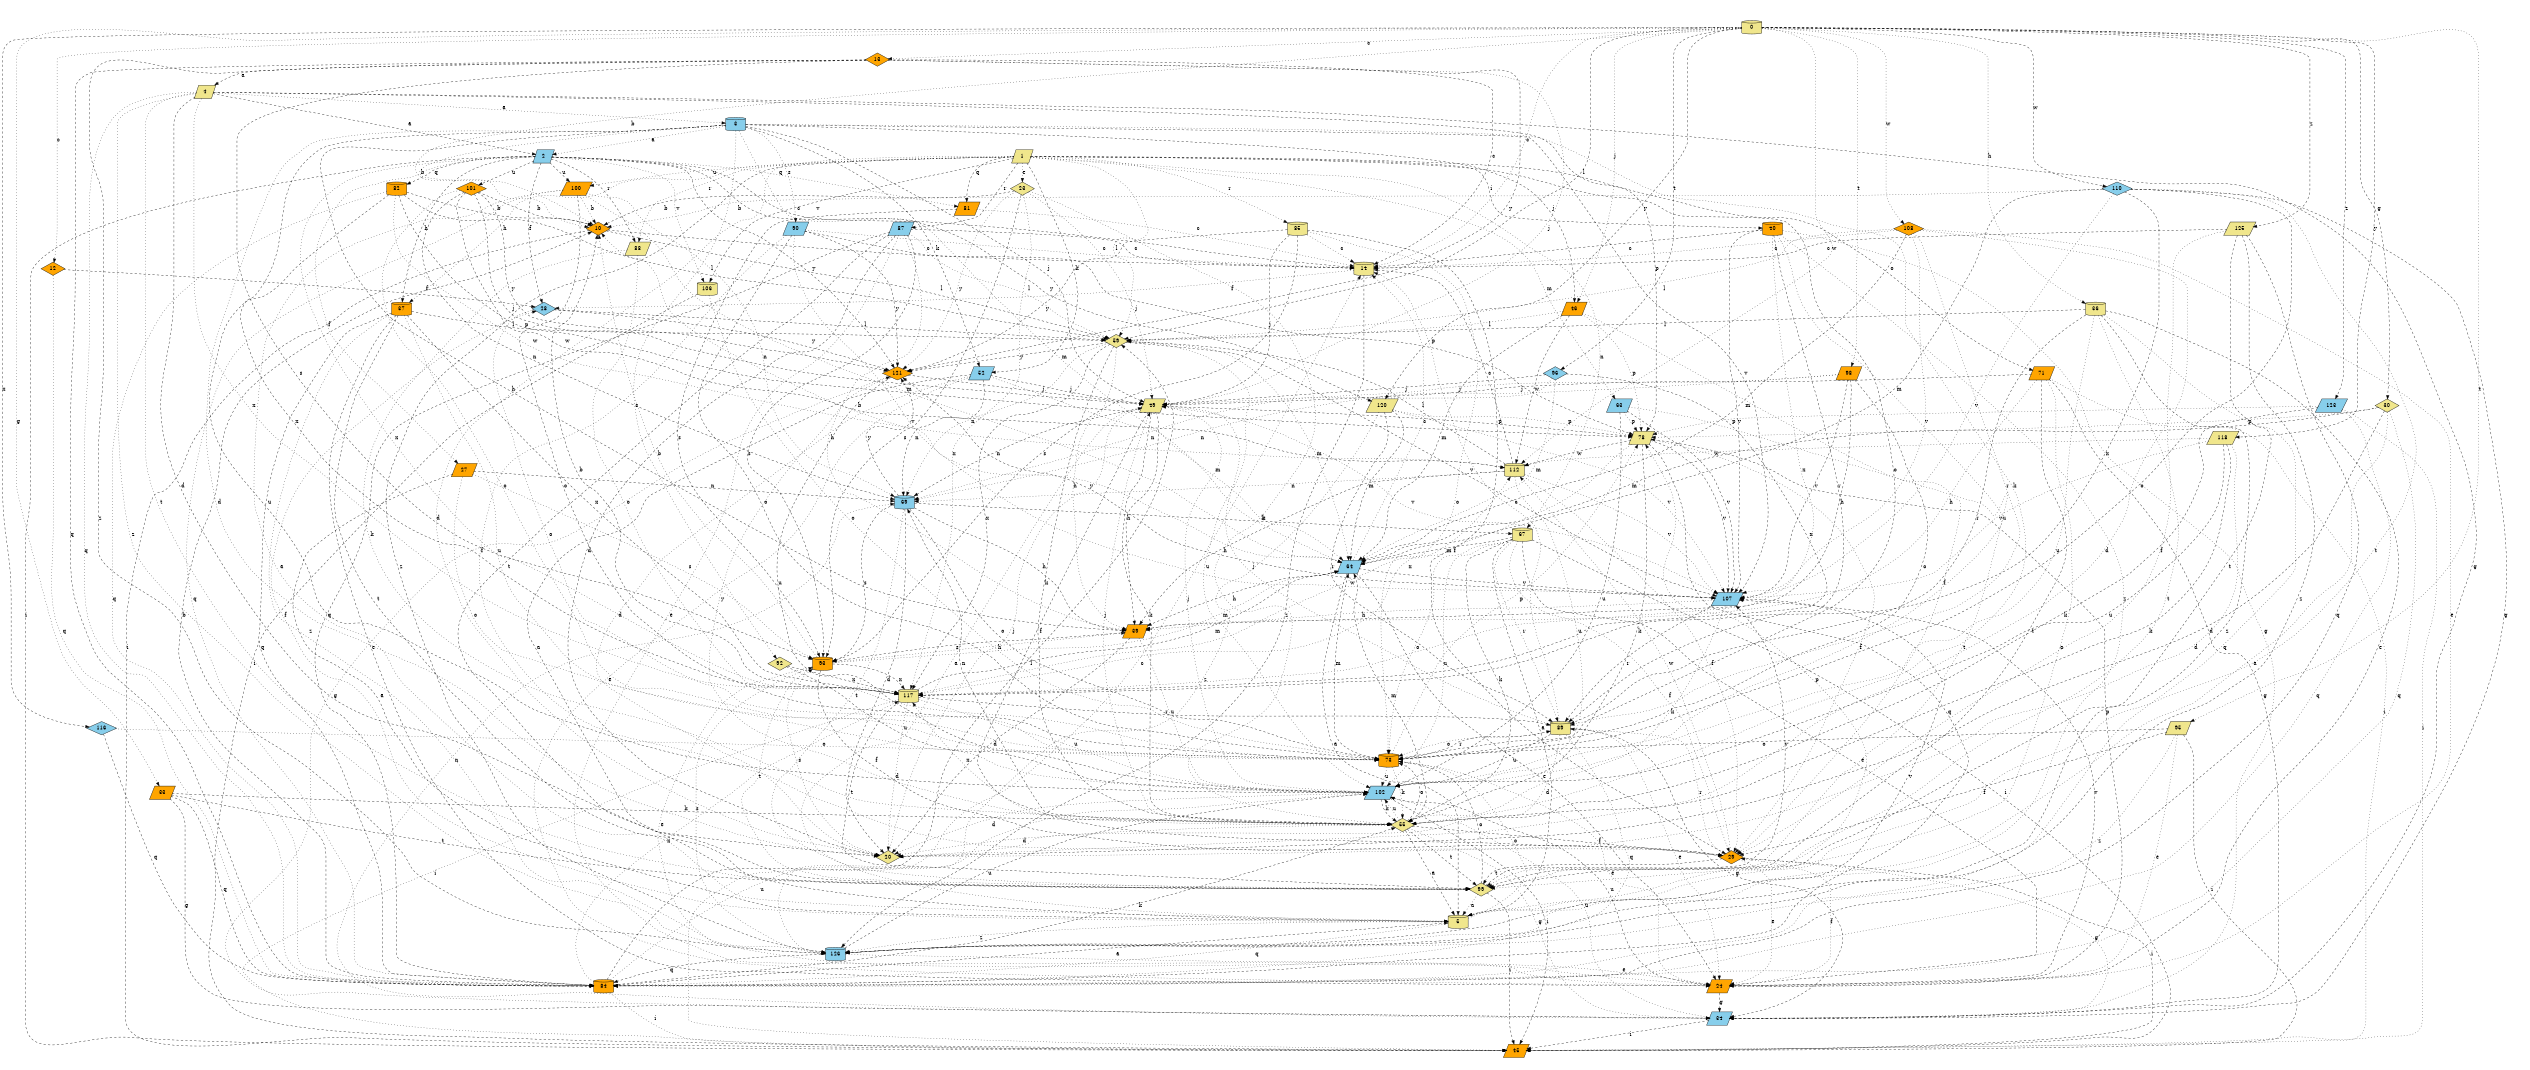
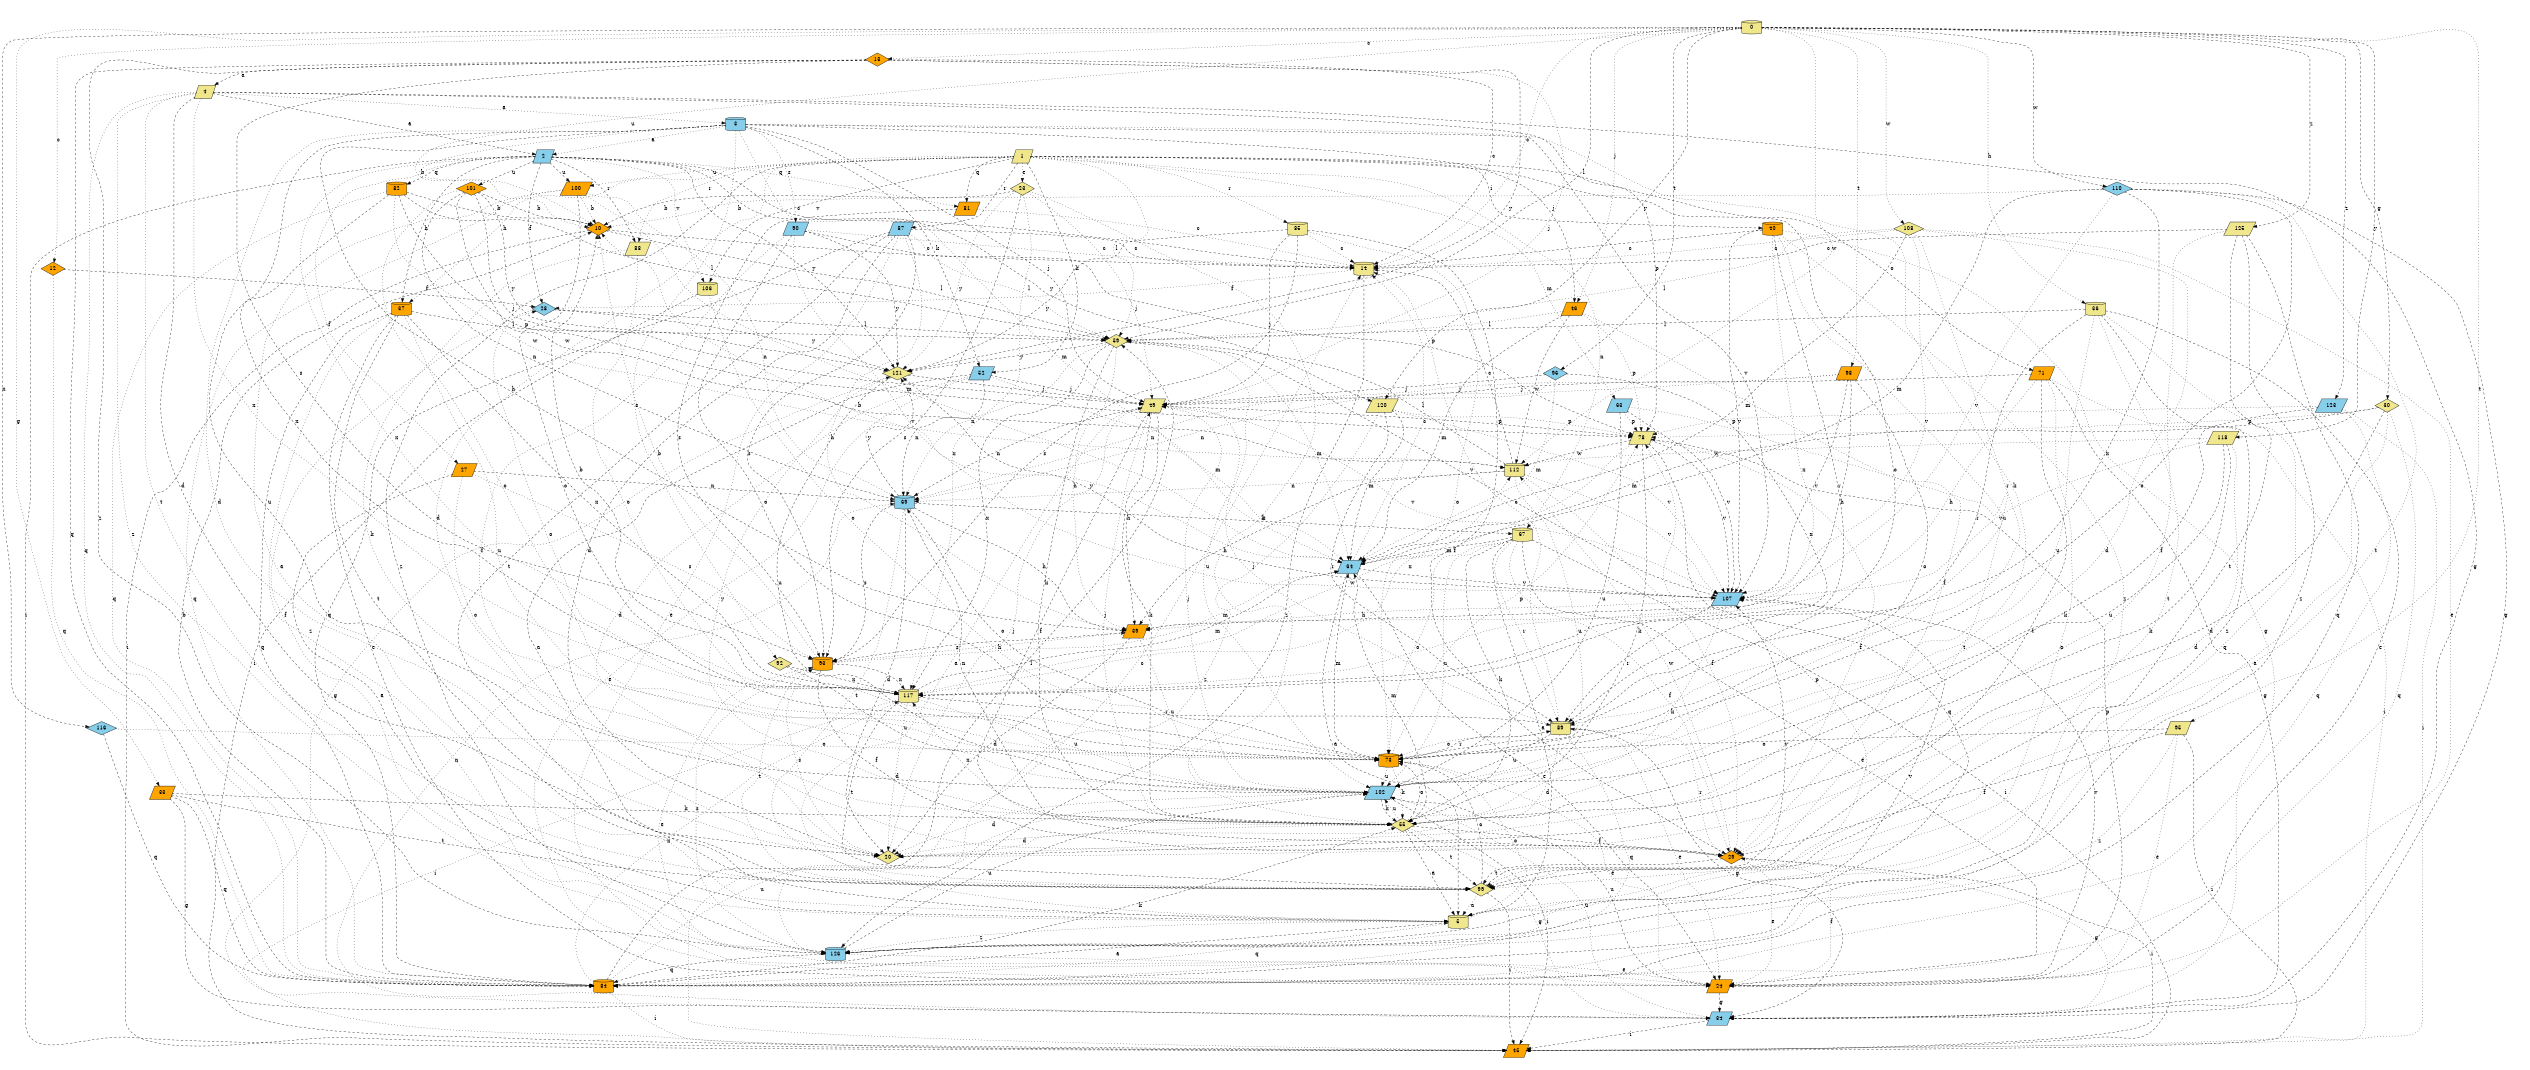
edge "0" -> "10": label "b" -> "u"
node "108": fillcolor orange -> khaki
node "121": fillcolor orange -> khaki
edge "64" -> "39": removed, label "h"
